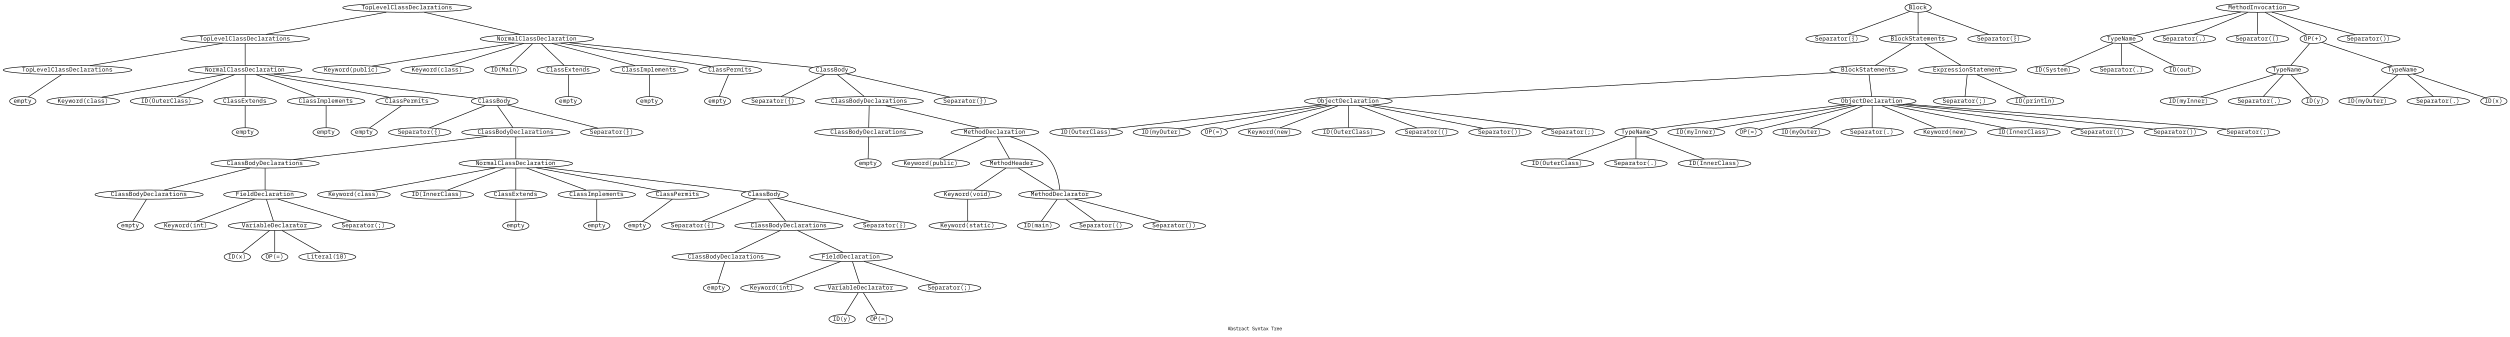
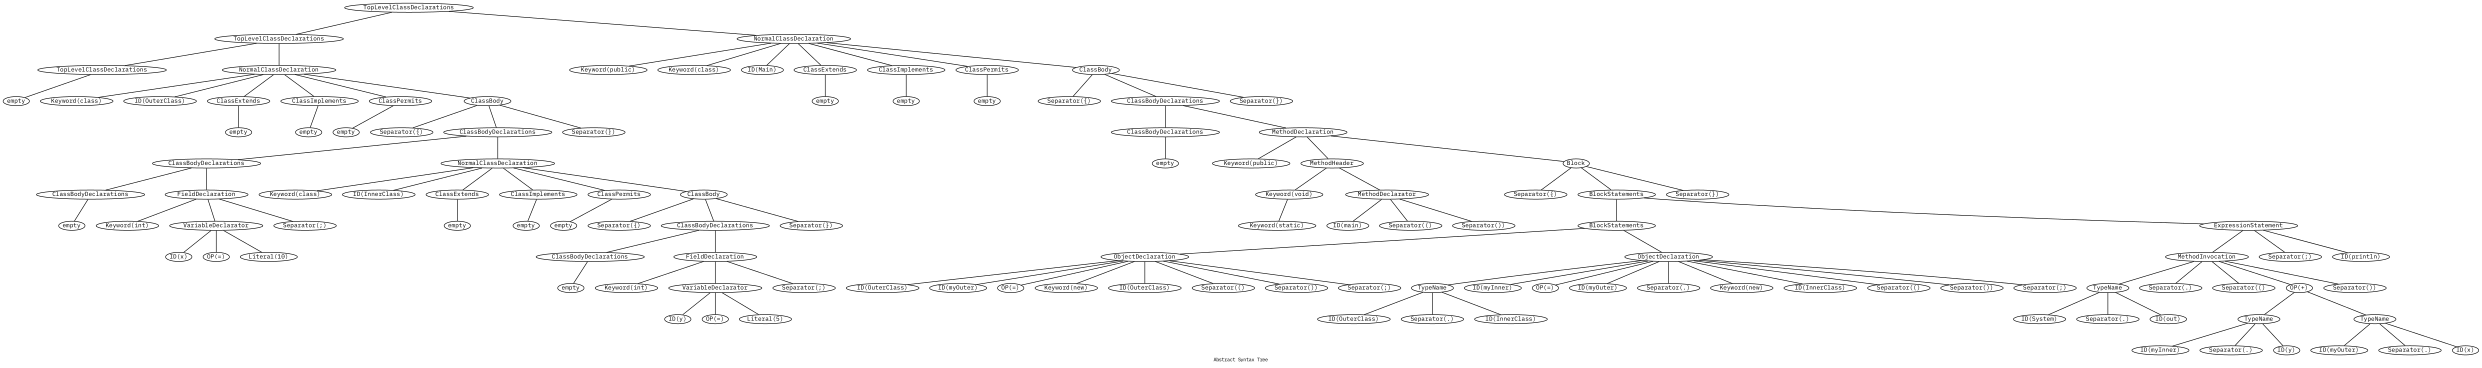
edge "MethodDeclaration" -- "MethodDeclarator": now "MethodDeclaration" -- "Block"
edge "ExpressionStatement" -- "MethodInvocation": added
node "Literal(5)": added
